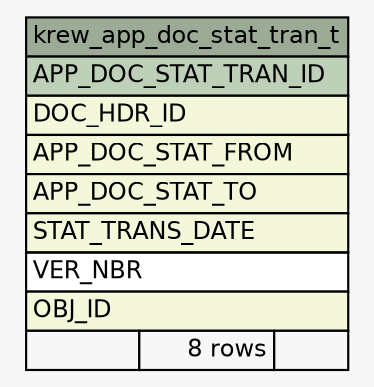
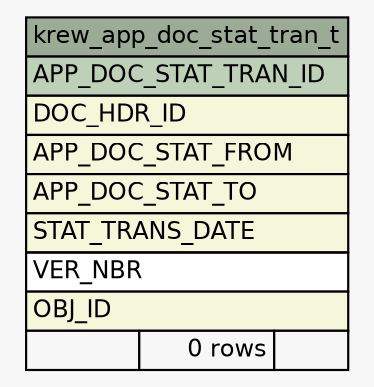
node "krew_app_doc_stat_tran_t": text "8 rows" -> "0 rows"
